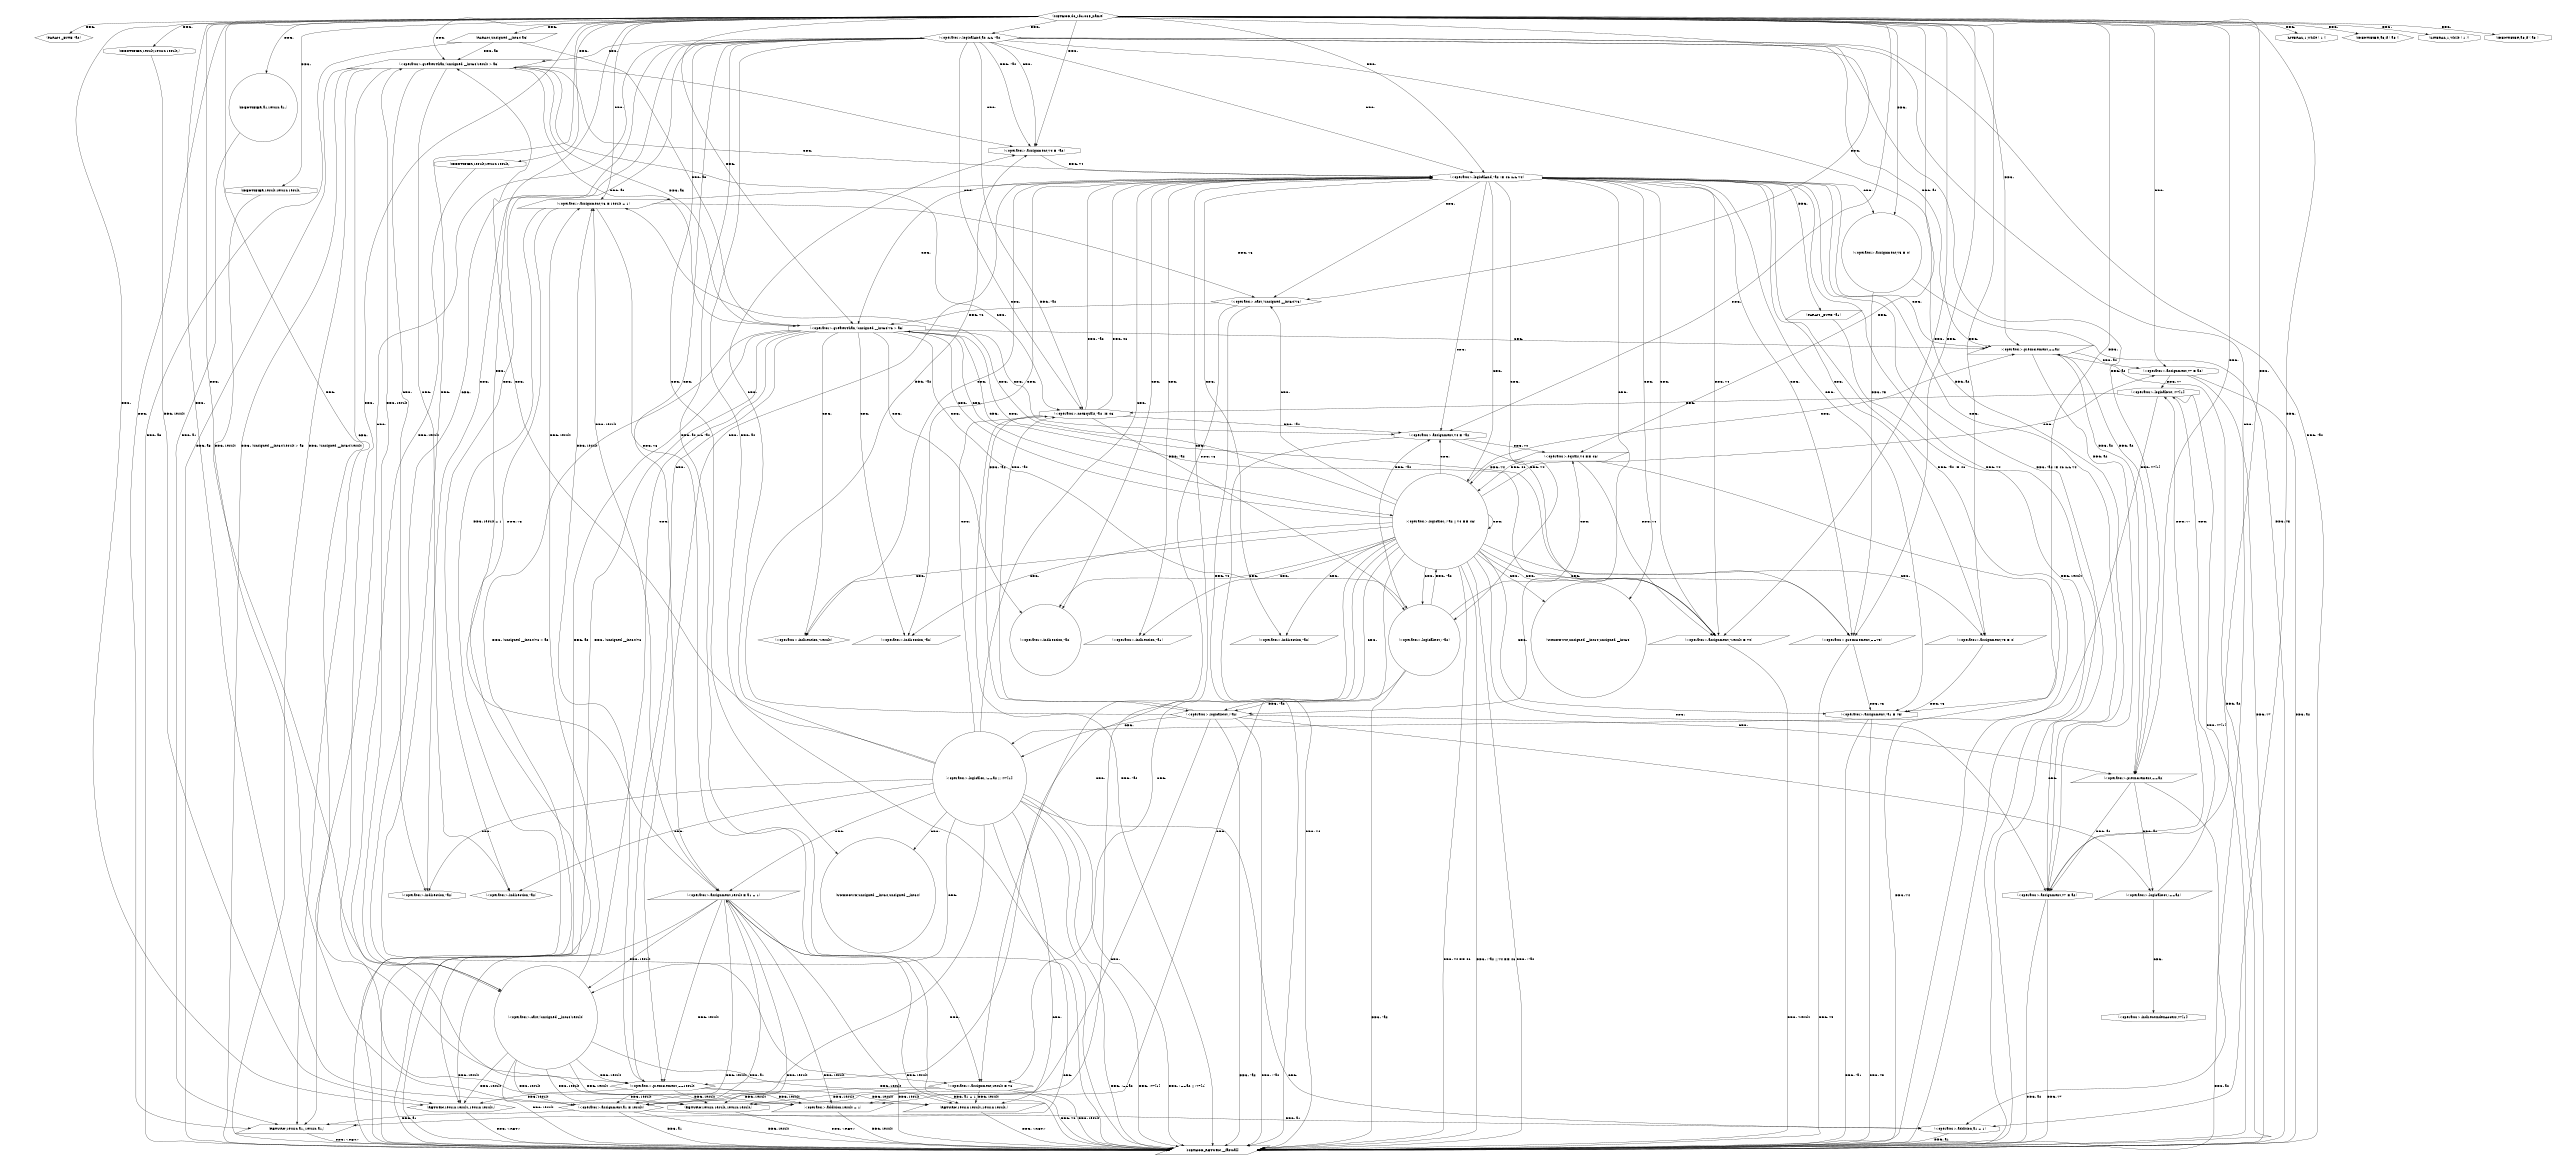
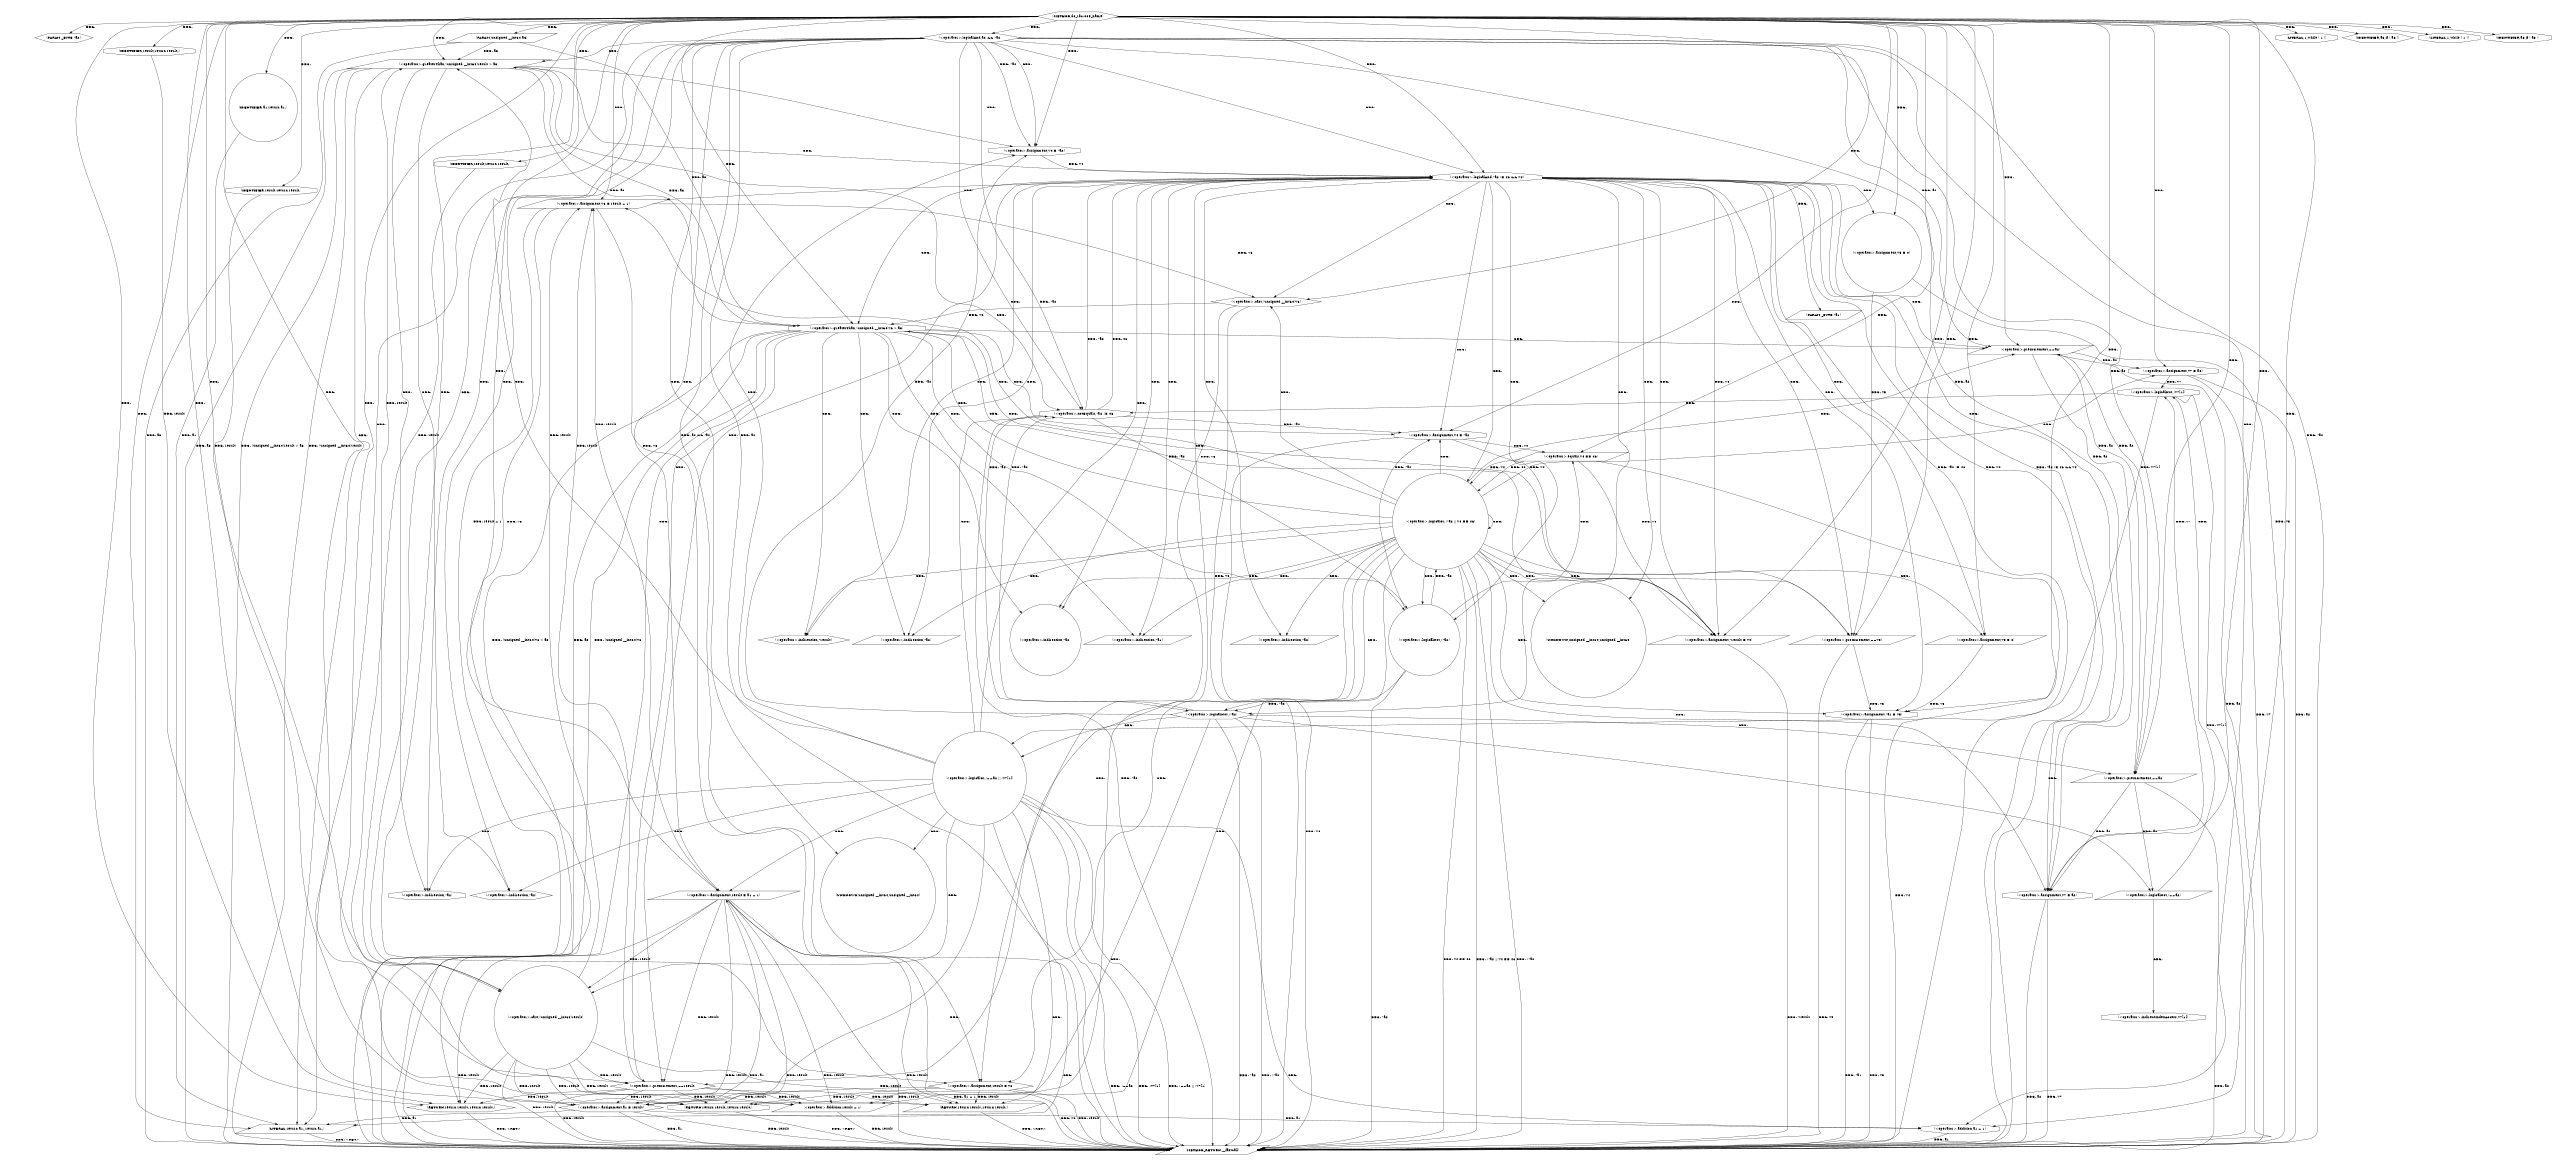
edge "(<operator>.greaterThan,(unsigned __int64)v6 > a3)" -> "(<operator>.logicalOr,!*a2 || v4 == 46)": now "(<operator>.greaterThan,(unsigned __int64)v6 > a3)" -> "(<operator>.indirection,*a1)"
edge "(PARAM,_BYTE *a1)" -> "(METHOD_RETURN,__fastcall)": now "(<operator>.preIncrement,++result)" -> "(METHOD_RETURN,__fastcall)"
node "(RETURN,return a1;,return a1;)": label "(RETURN,return a1;,return a1;)" -> "(LITERAL,return a1;,return a1;)"
